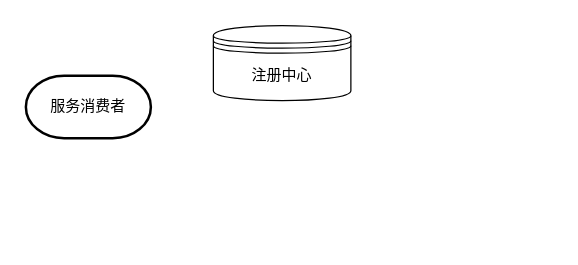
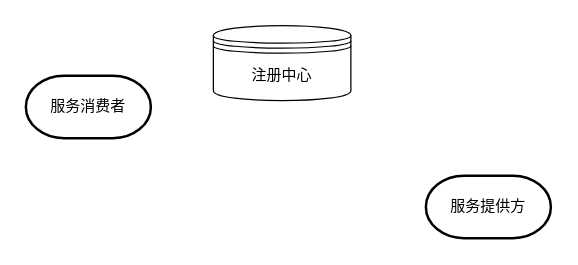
node "服务提供方": added
